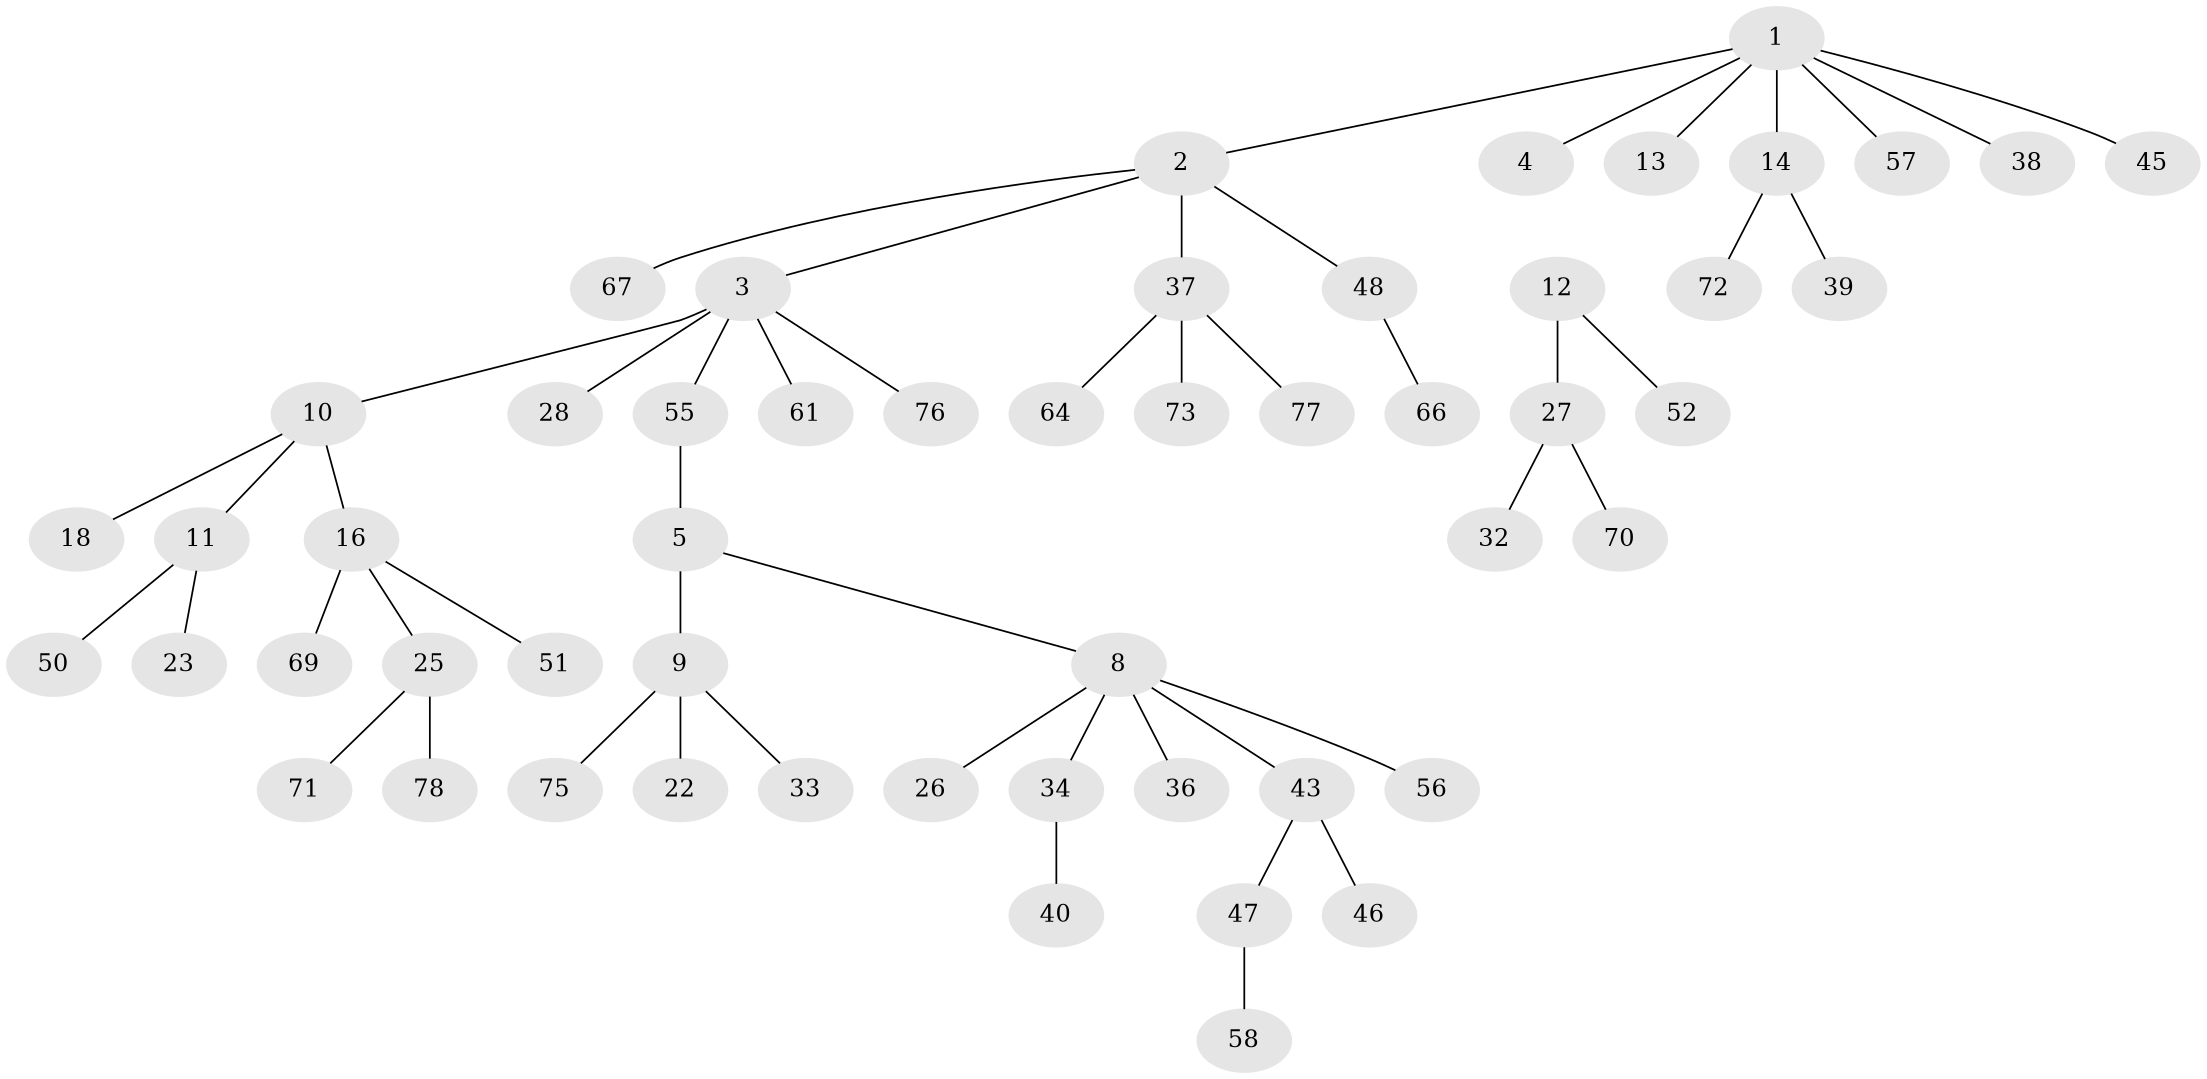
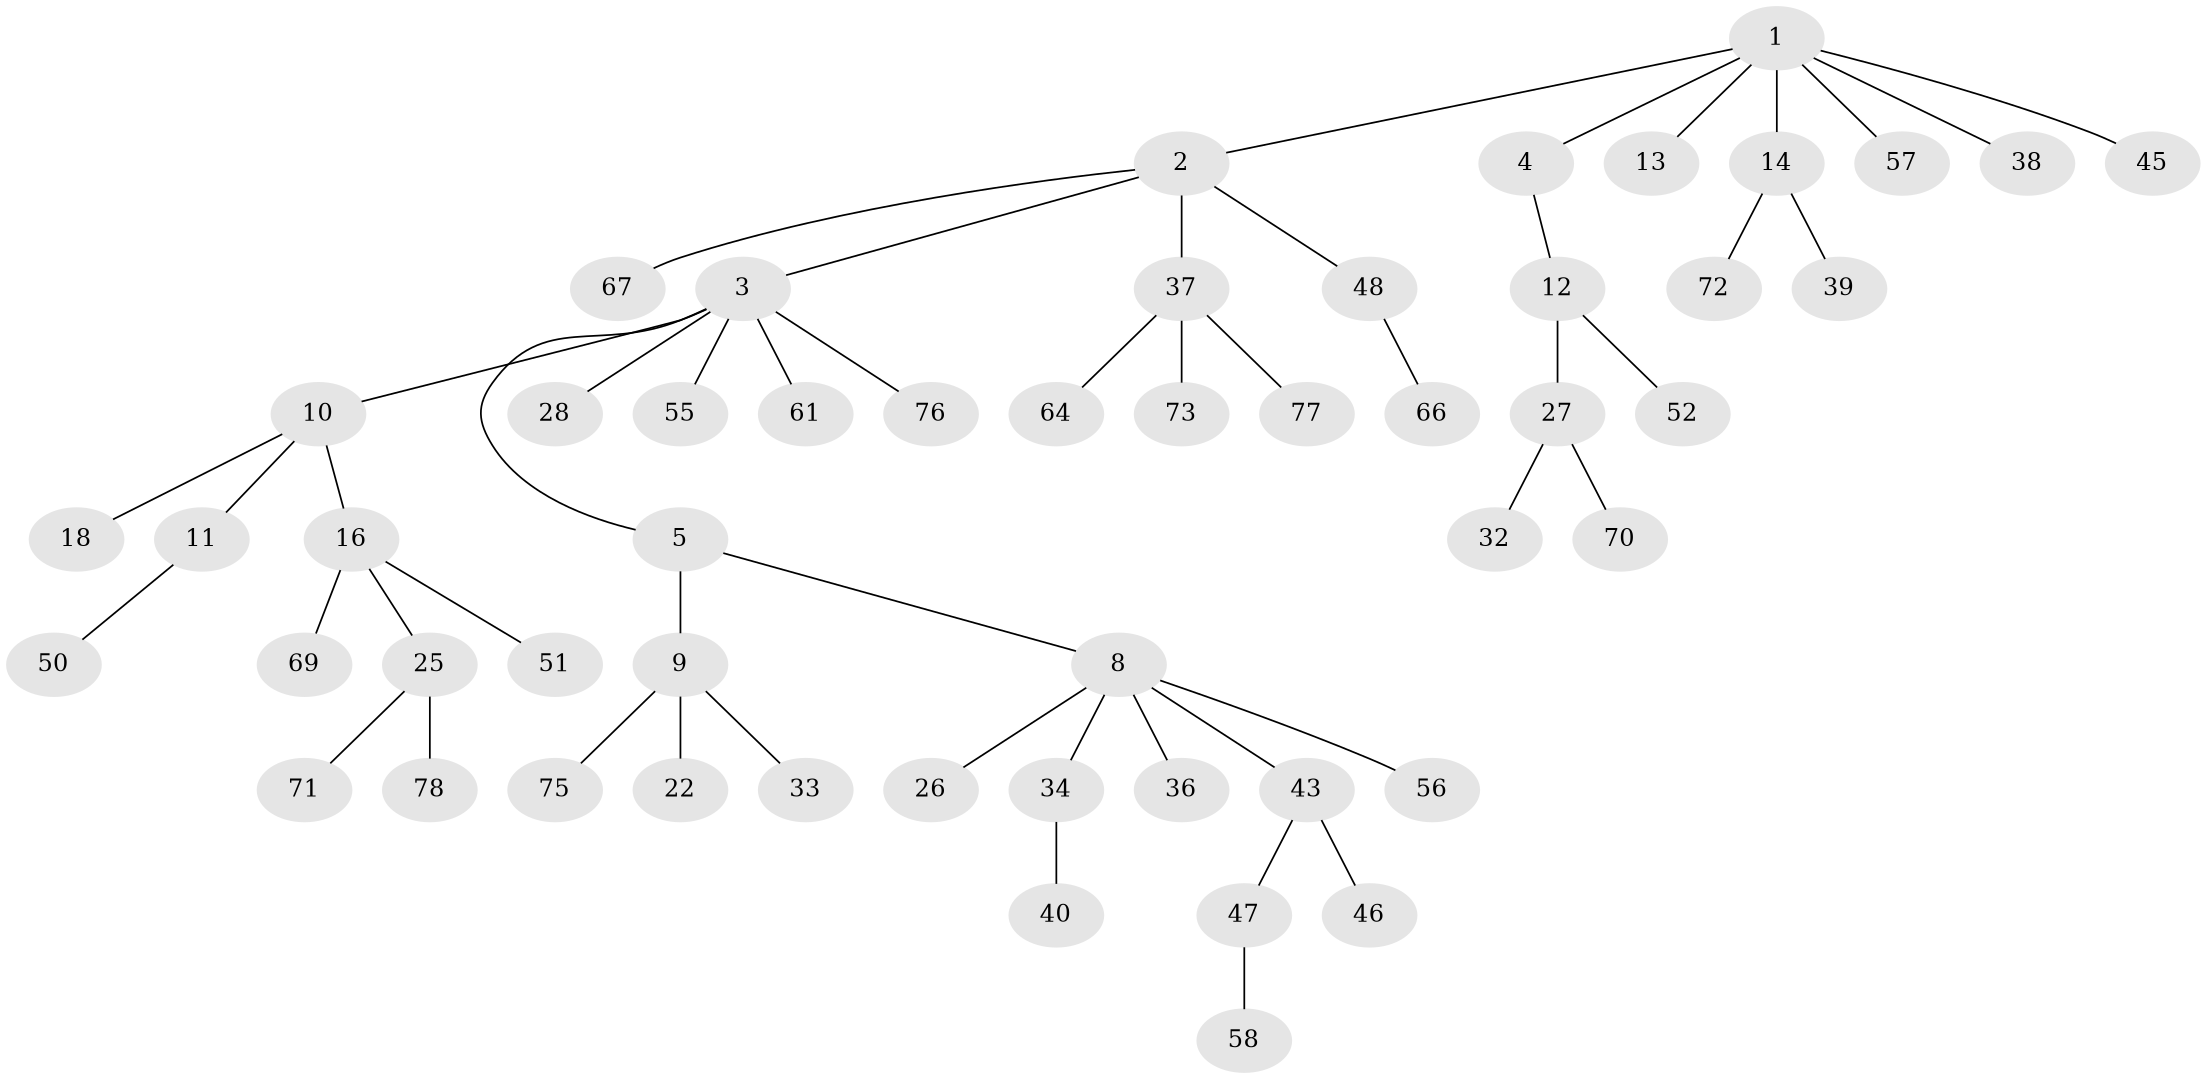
edge "4" -- "12": added
edge "55" -- "5": now "3" -- "5"
node "23": removed
